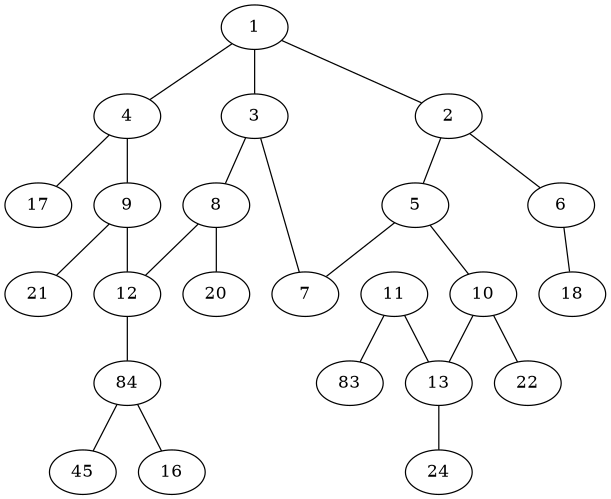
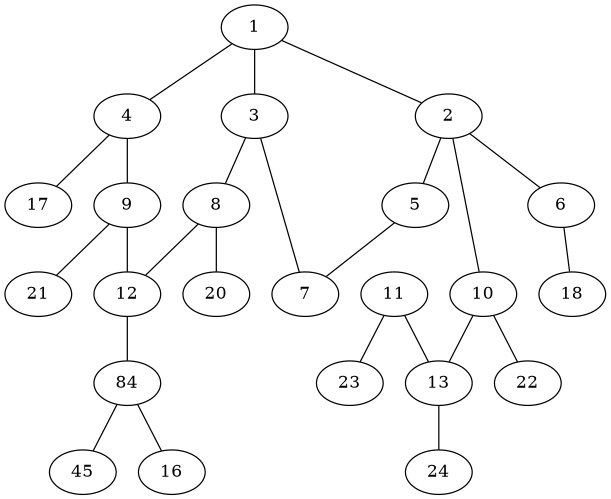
edge "5" -- "10": now "2" -- "10"
node "83": label "83" -> "23"
